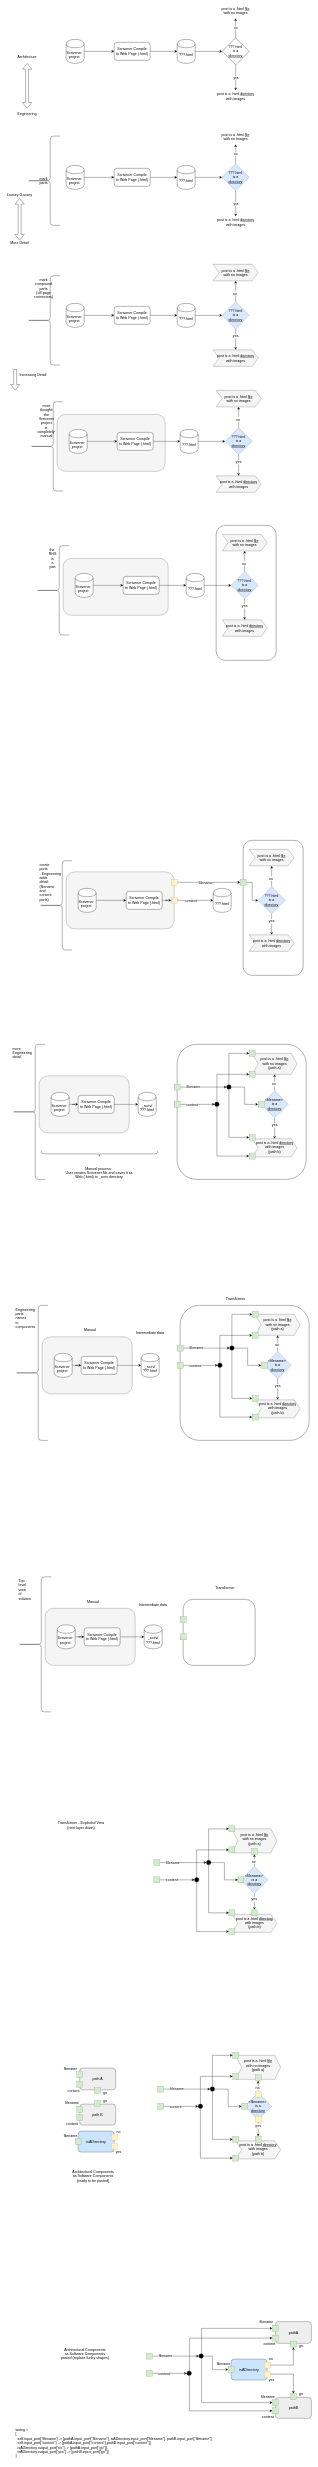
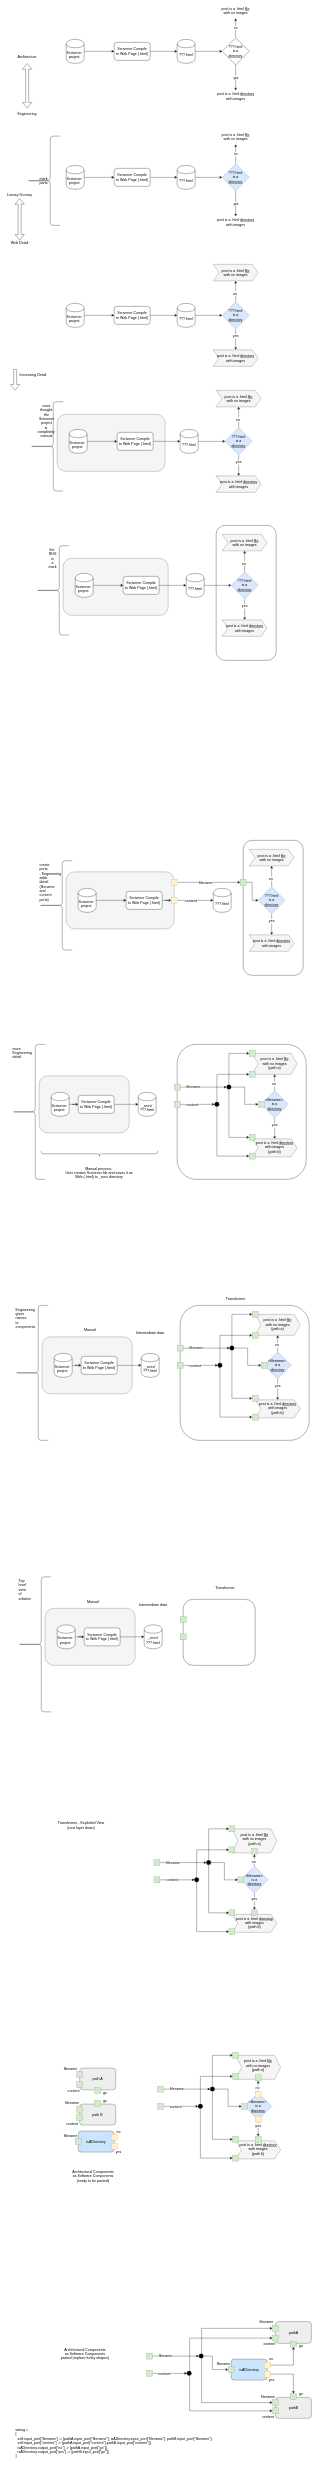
node "More Detail": label "More Detail" -> "Web Detail"
node "mark compound parts (off-page connectors)": removed
node "the RHS is a part": label "the RHS is a part" -> "the RHS is a mark"
node "Engineering parts names to components": label "Engineering parts names to components" -> "Engineering gives names to components"
